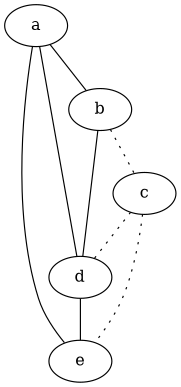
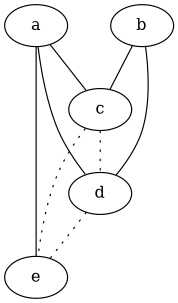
edge "a" -- "b": now "a" -- "c"
edge "b" -- "c": style dotted -> solid
edge "d" -- "e": style solid -> dotted
